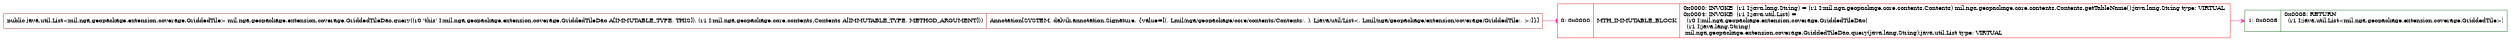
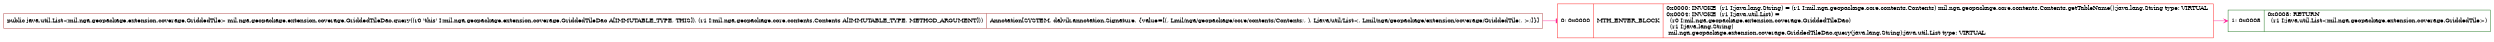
node "0: 0x0000": text "MTH_IMMUTABLE_BLOCK" -> "MTH_ENTER_BLOCK"
